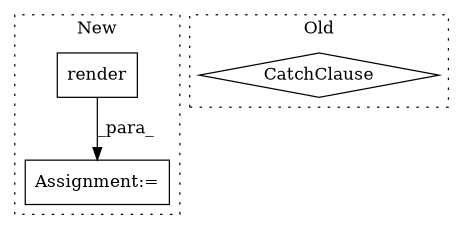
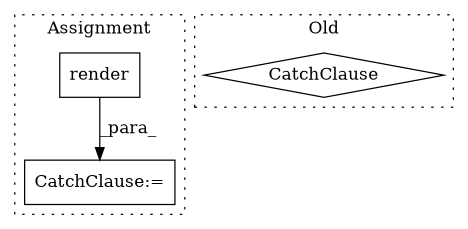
cluster "New": label "New" -> "Assignment"
node "Assignment:=": label "Assignment:=" -> "CatchClause:="
